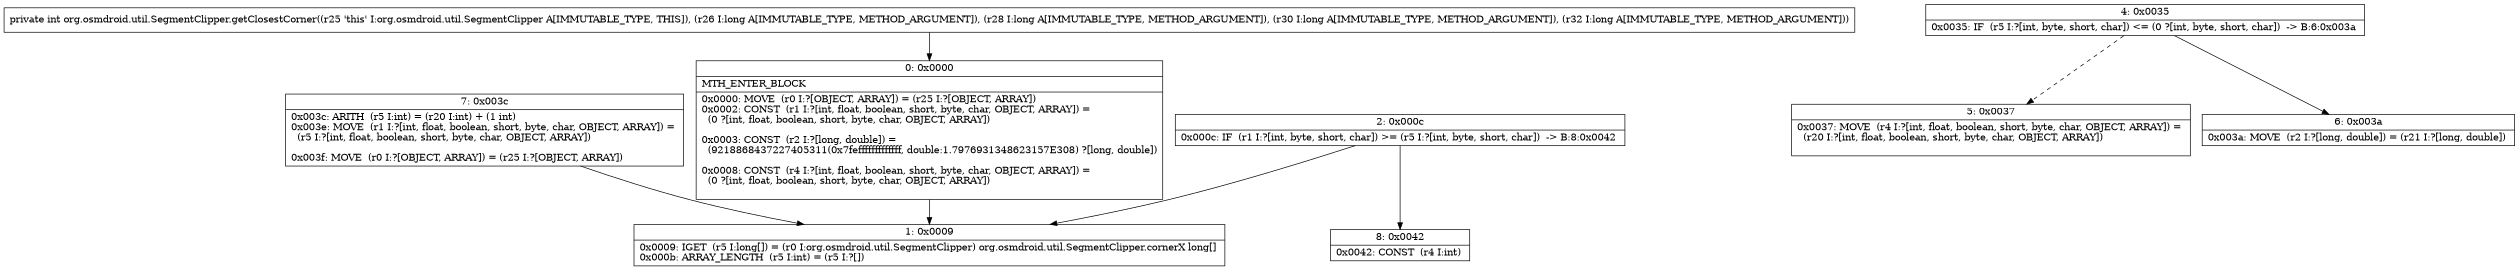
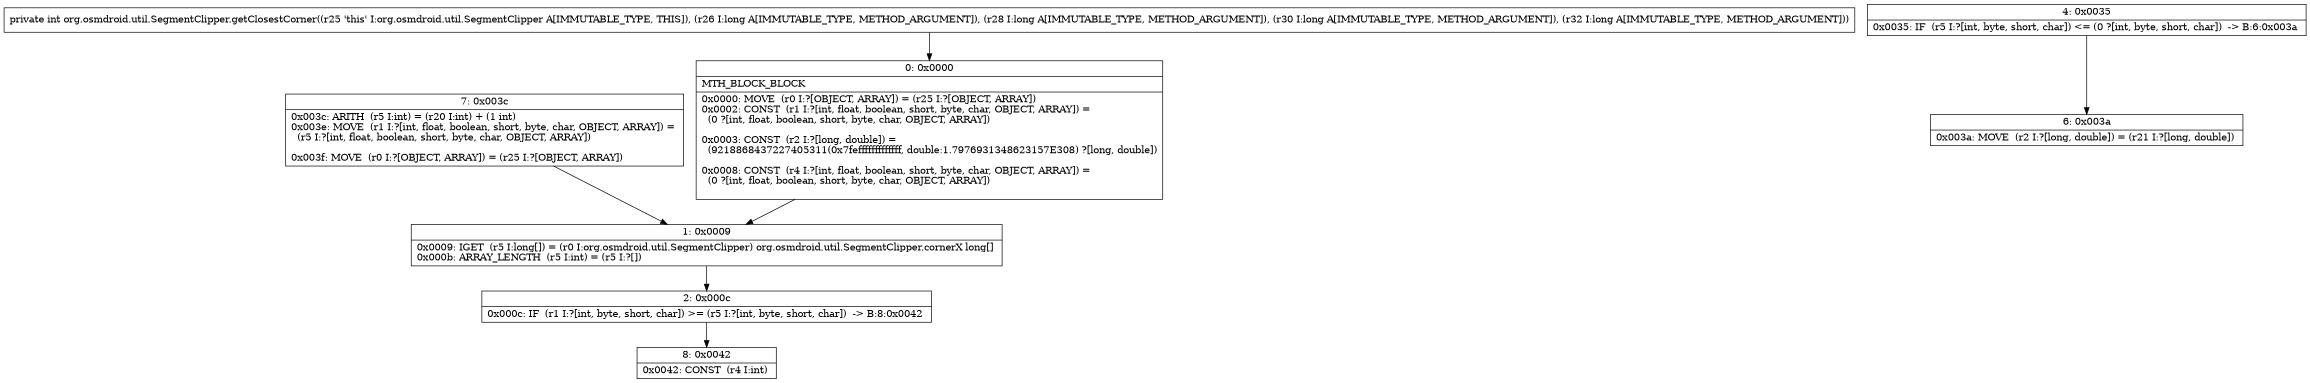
node "0: 0x0000": text "MTH_ENTER_BLOCK" -> "MTH_BLOCK_BLOCK"
node "5: 0x0037": removed
edge "2: 0x000c" -> "1: 0x0009": reversed
